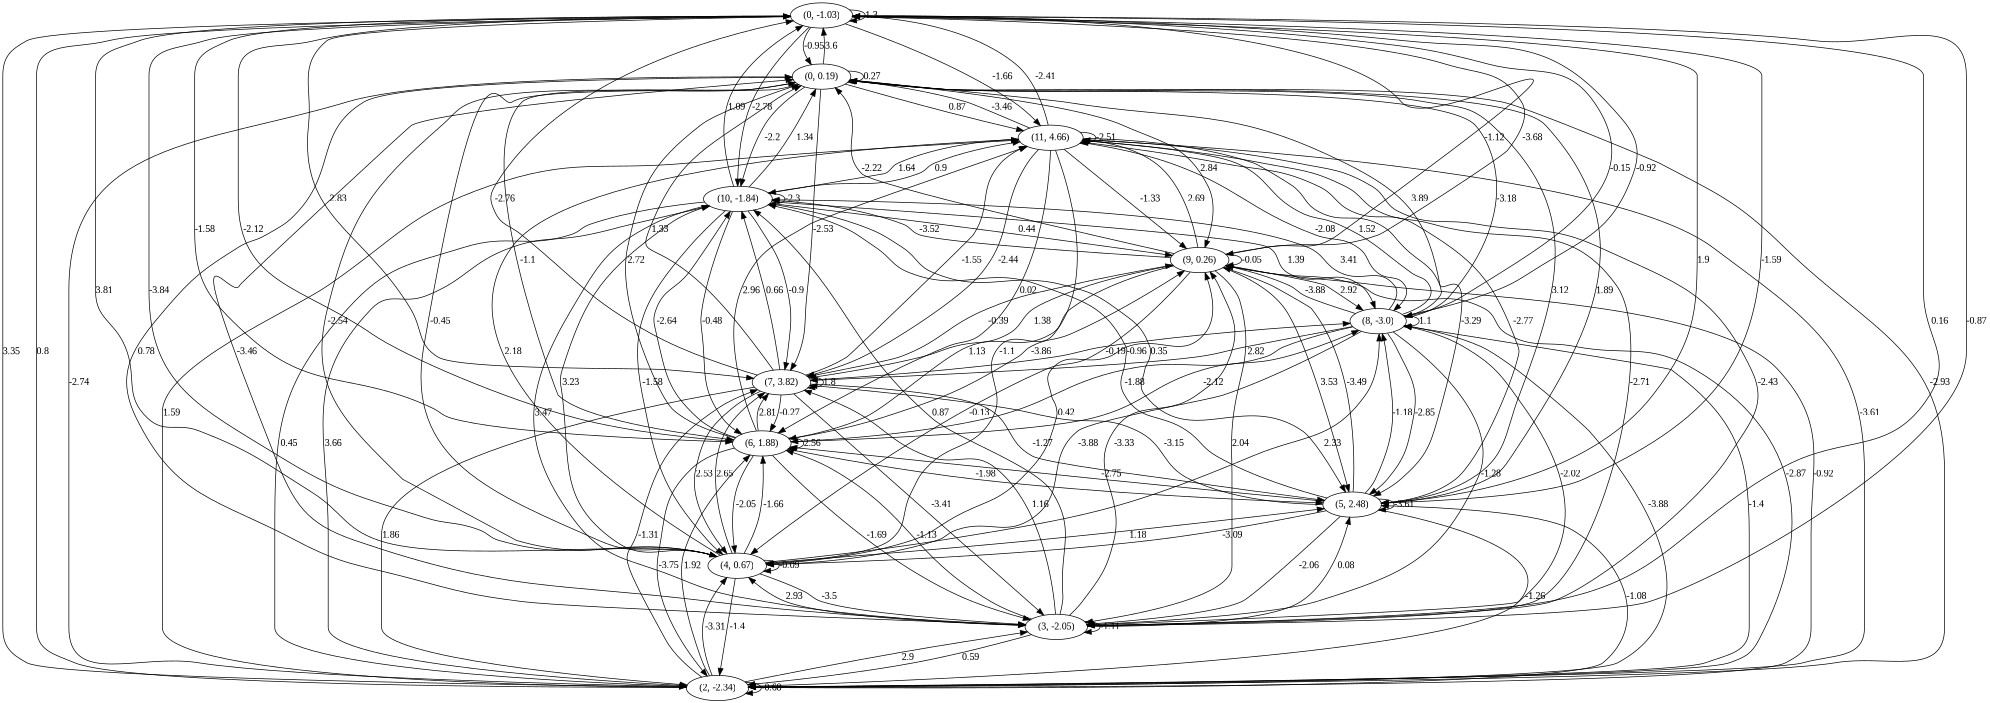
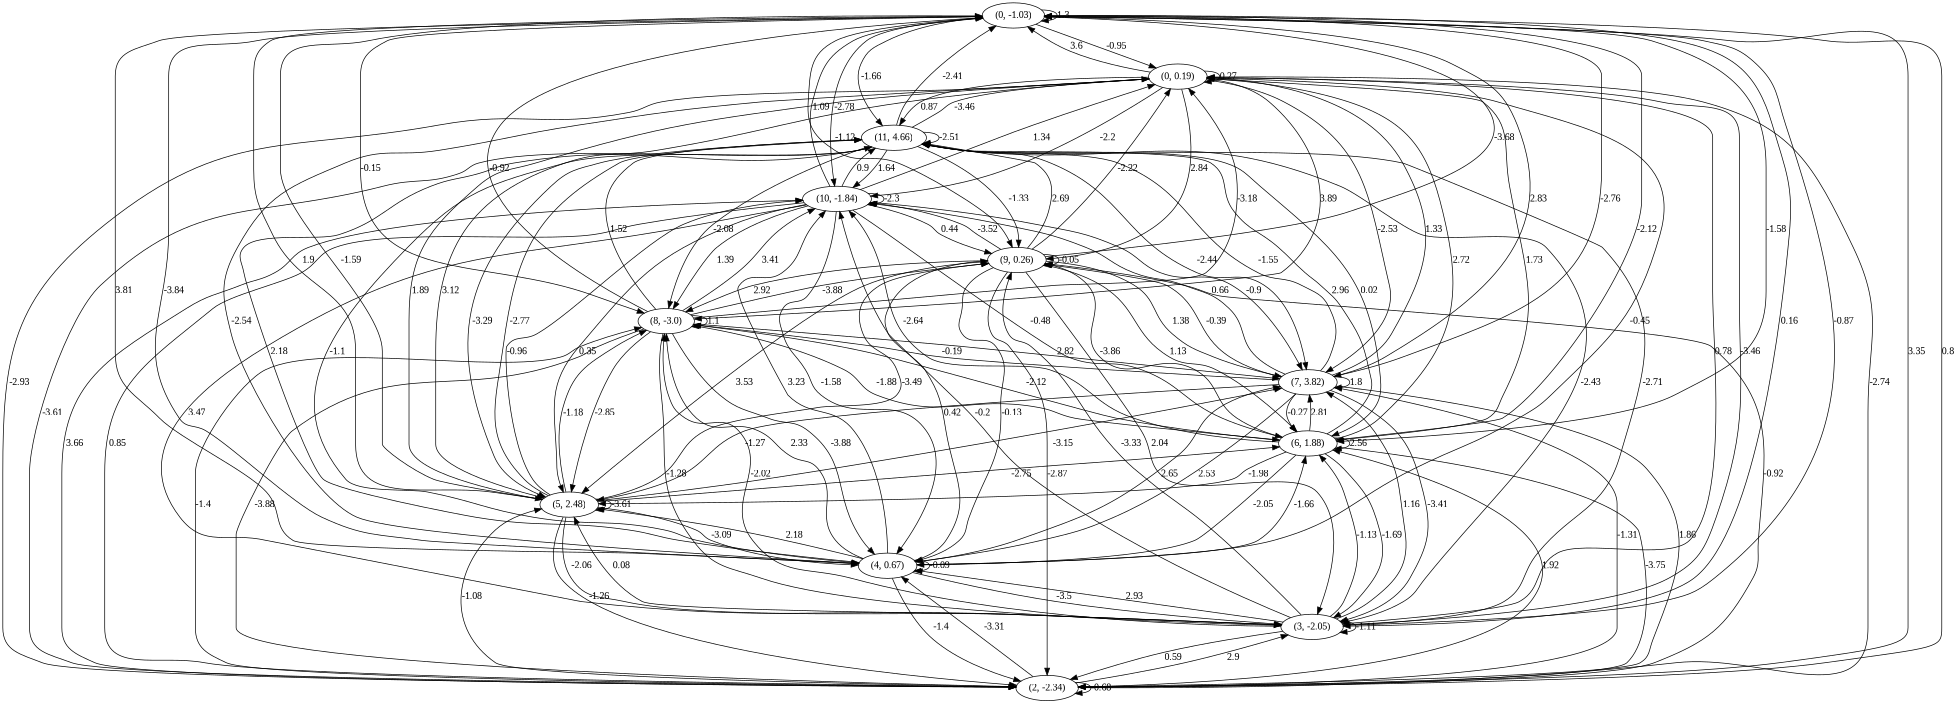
edge "(0, 0.19)" -> "(6, 1.88)": label "-1.1" -> "1.73"
edge "(2, -2.34)" -> "(11, 4.66)": removed, label "1.59"
edge "(3, -2.05)" -> "(10, -1.84)": label "0.87" -> "-0.2"
edge "(10, -1.84)" -> "(2, -2.34)": label "0.45" -> "0.85"
edge "(4, 0.67)" -> "(5, 2.48)": label "1.18" -> "2.18"
